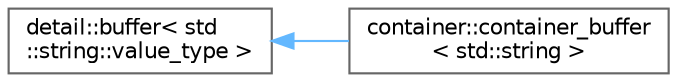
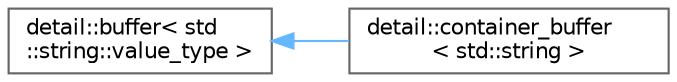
node "container::container_buffer < std::string >": label "container::container_buffer < std::string >" -> "detail::container_buffer < std::string >"
